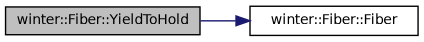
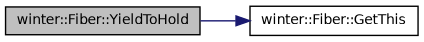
node "winter::Fiber::Fiber": label "winter::Fiber::Fiber" -> "winter::Fiber::GetThis"
